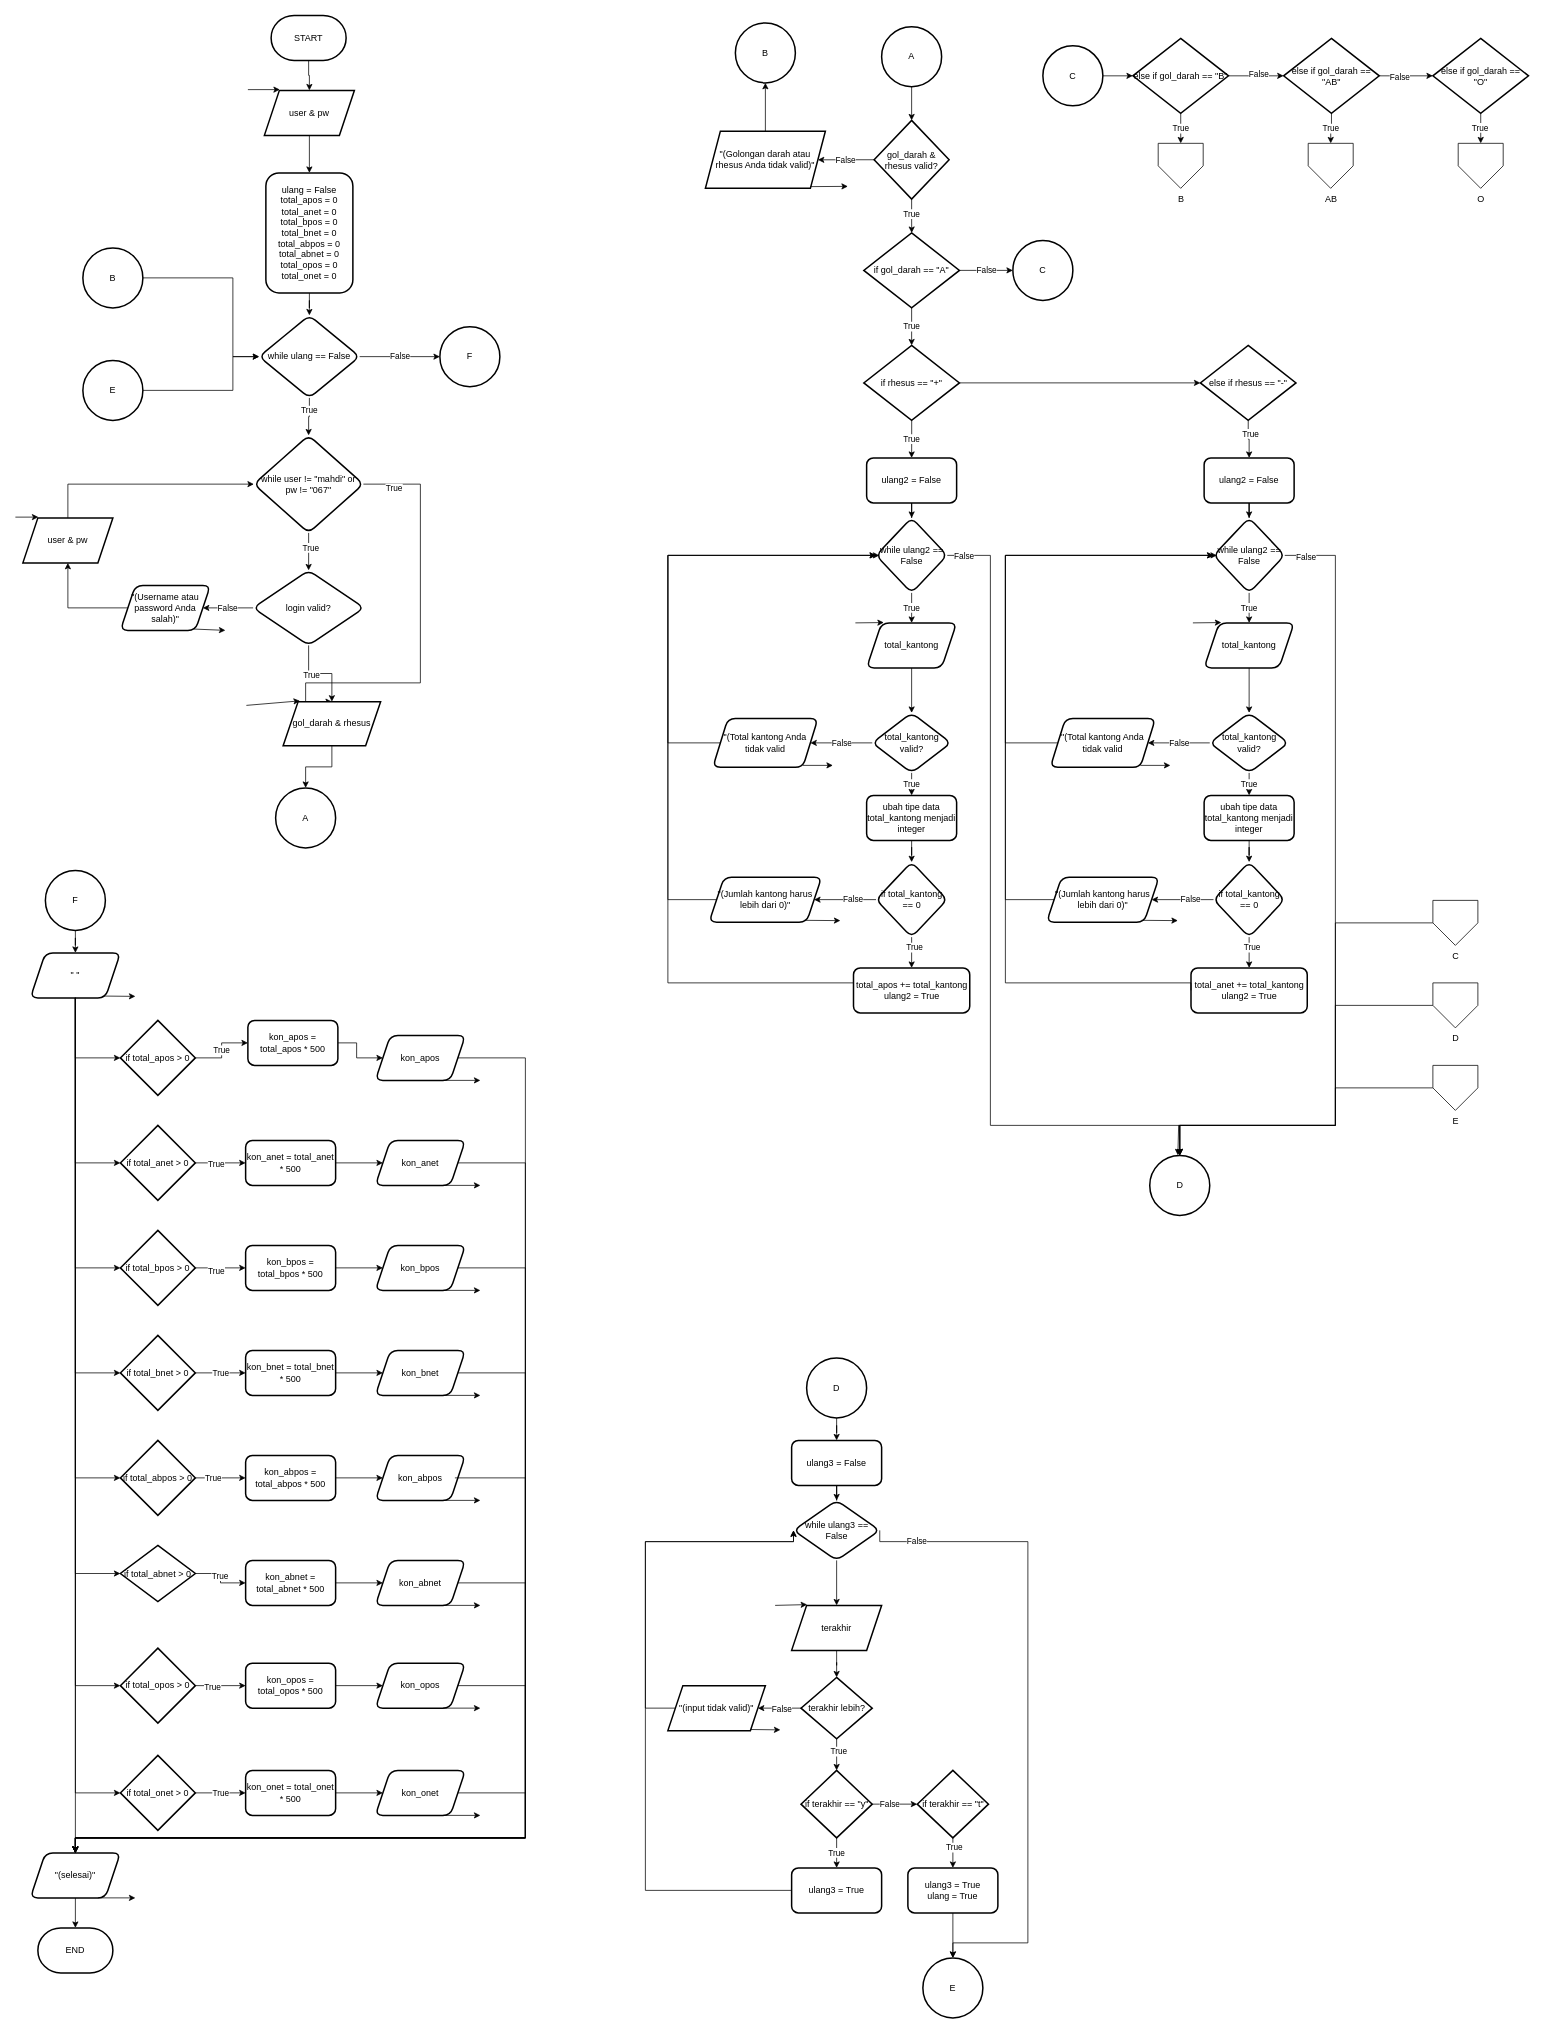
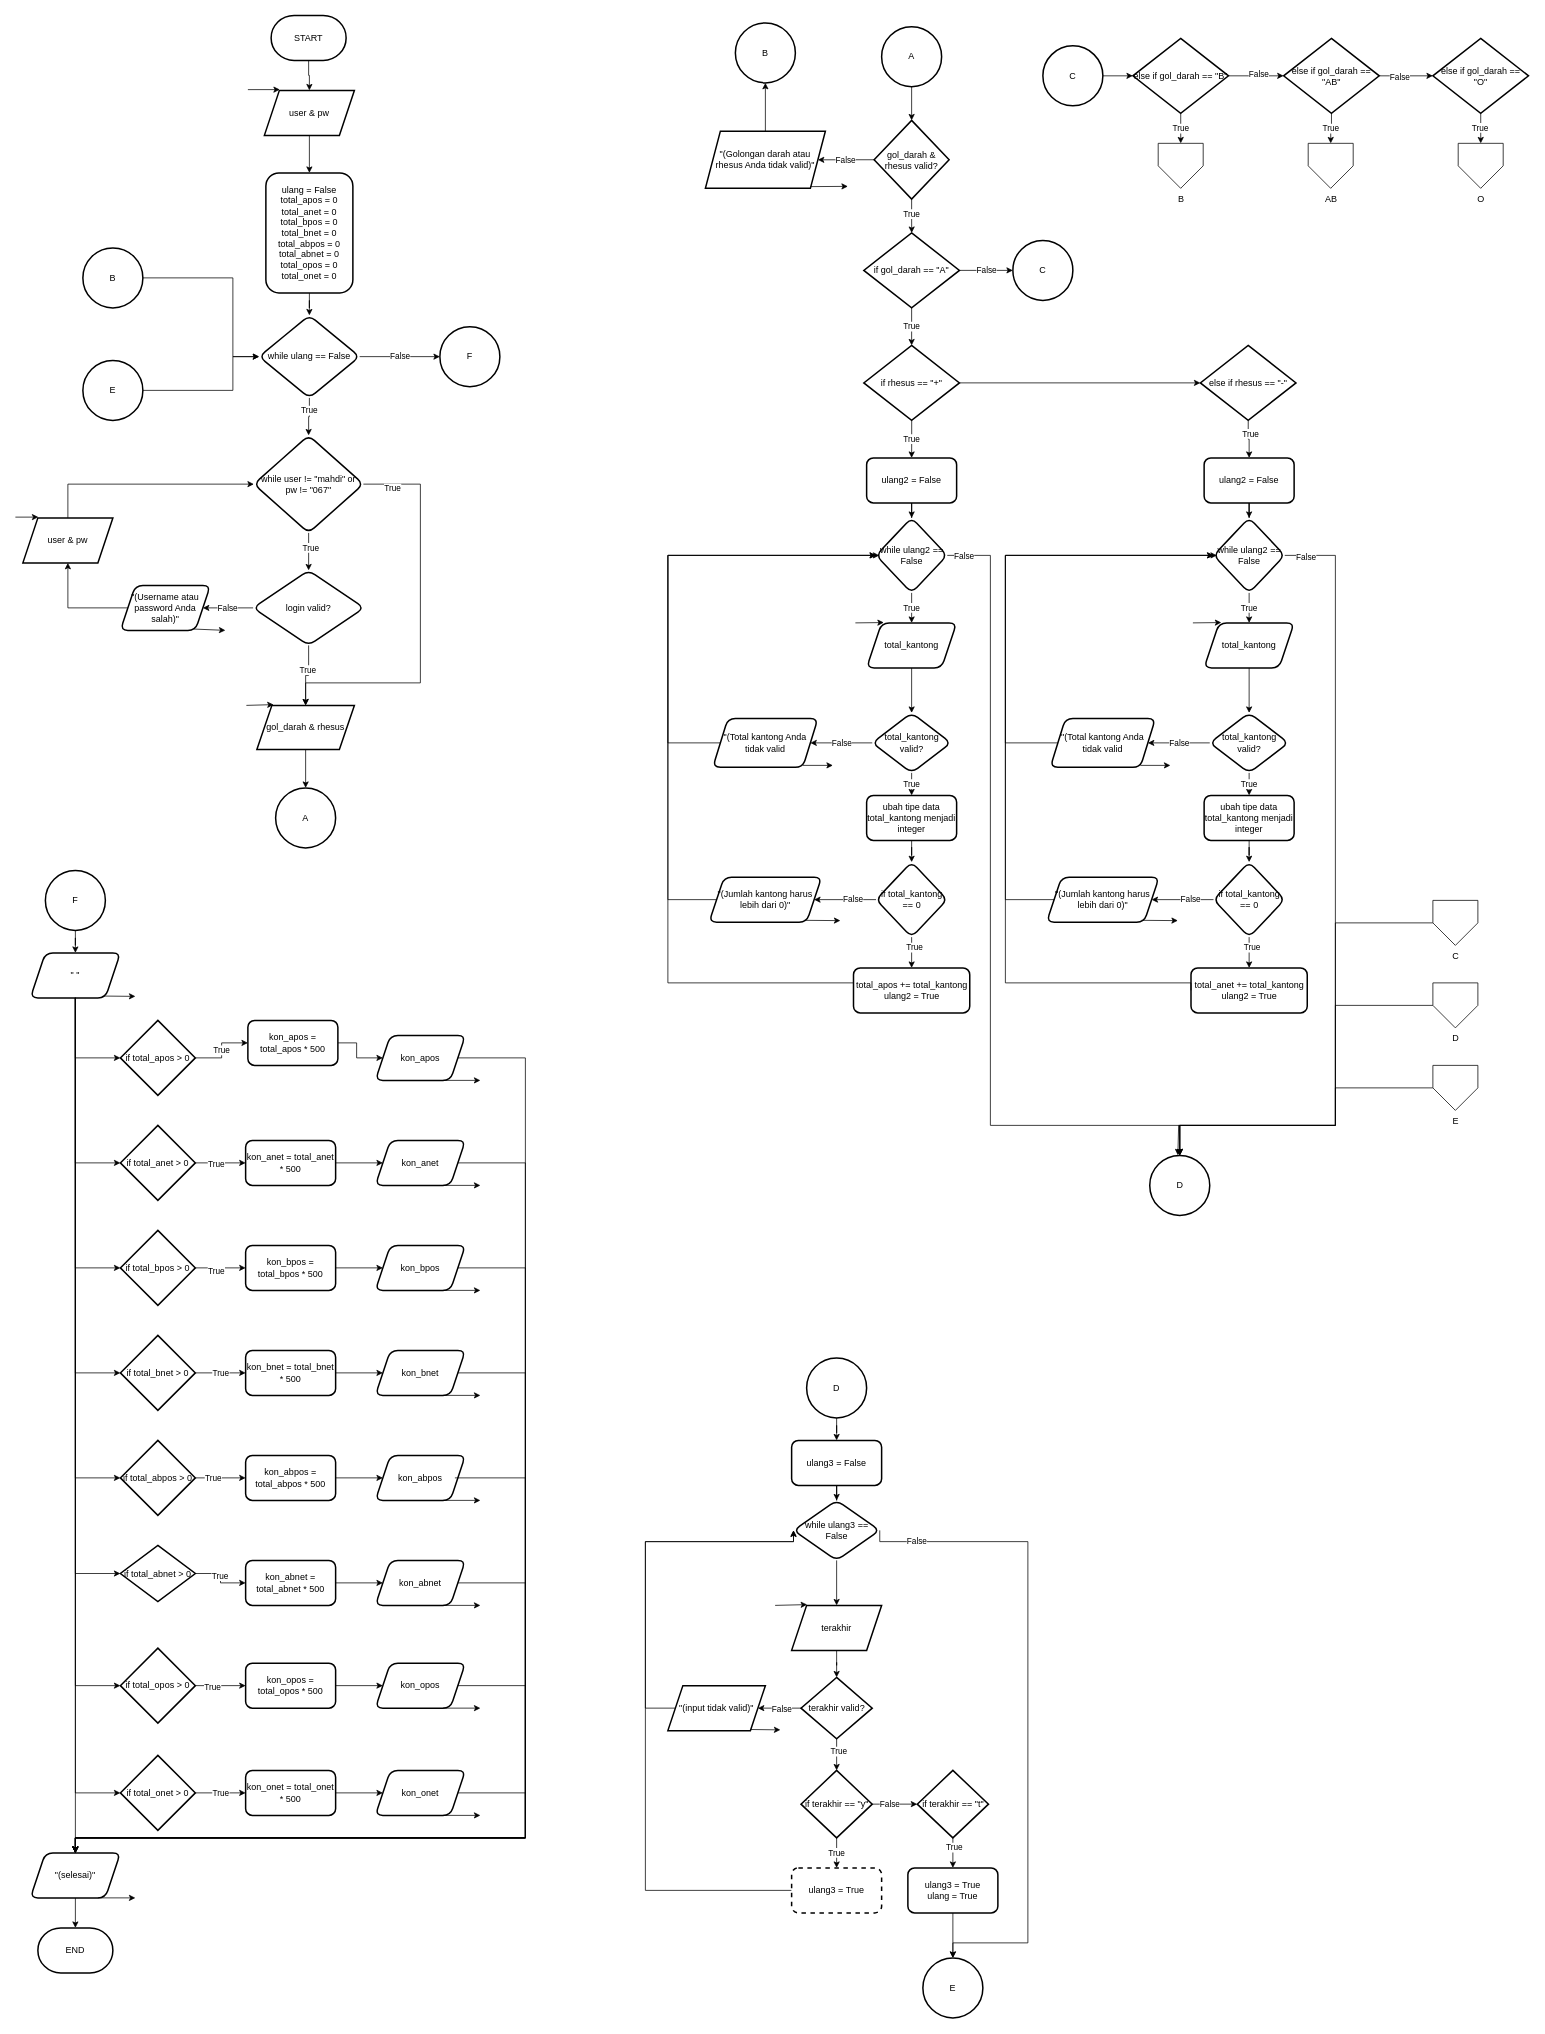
node "gol_darah & rhesus": moved (332, 724) -> (306, 727)
node "terakhir lebih?": label "terakhir lebih?" -> "terakhir valid?"
node "ulang3 = True": style solid -> dashed
